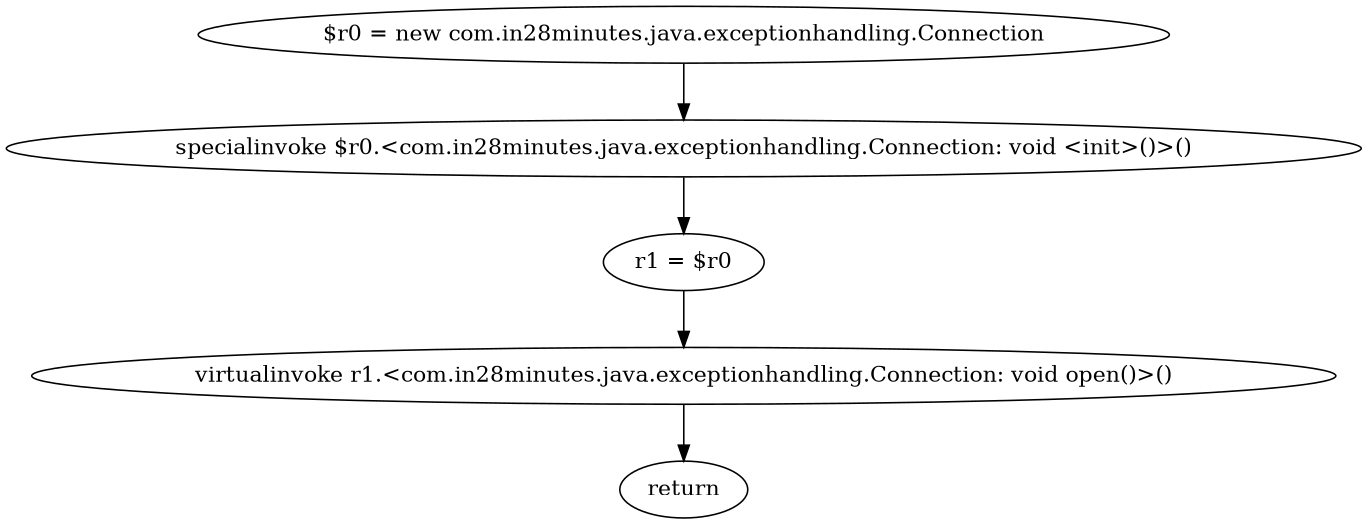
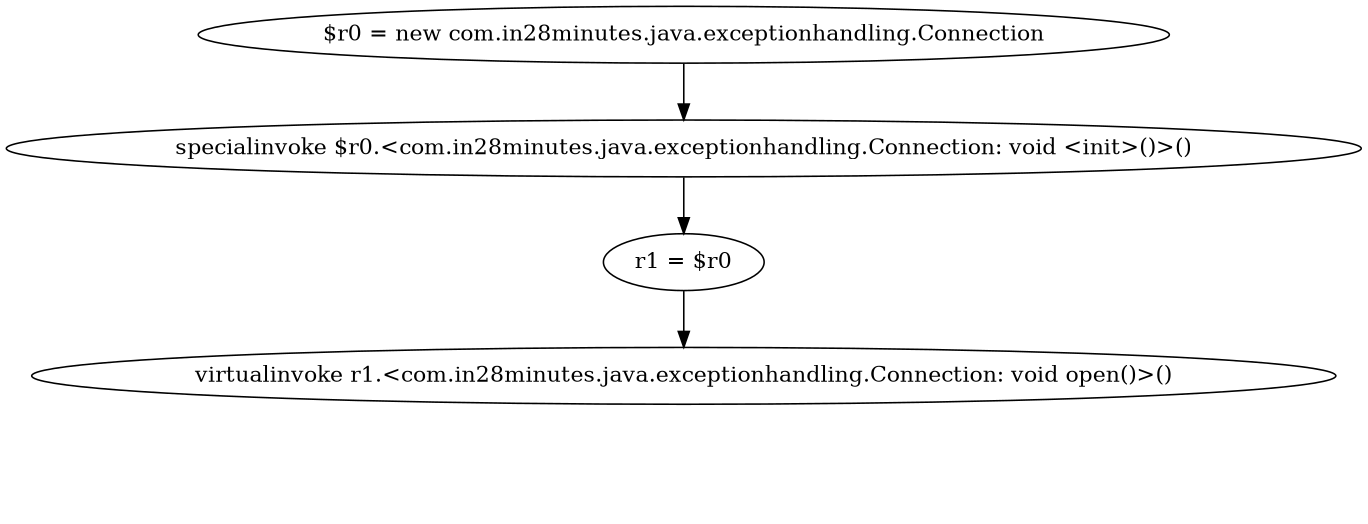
node "return": removed
